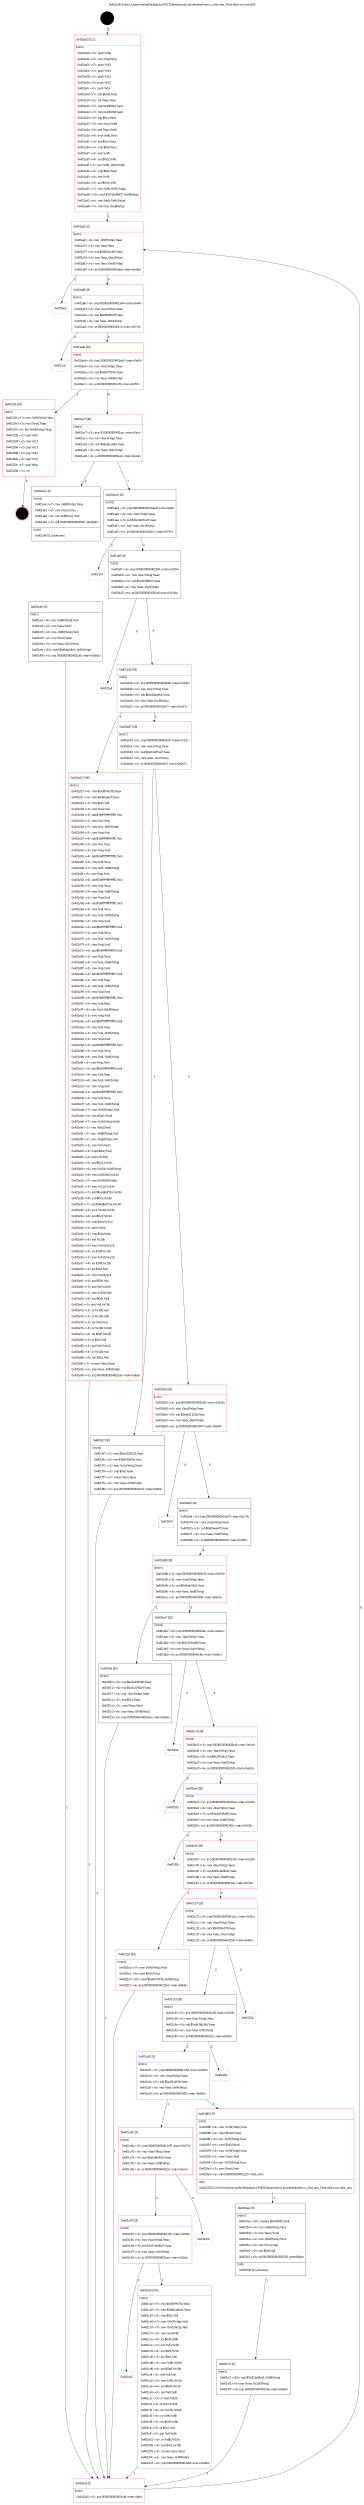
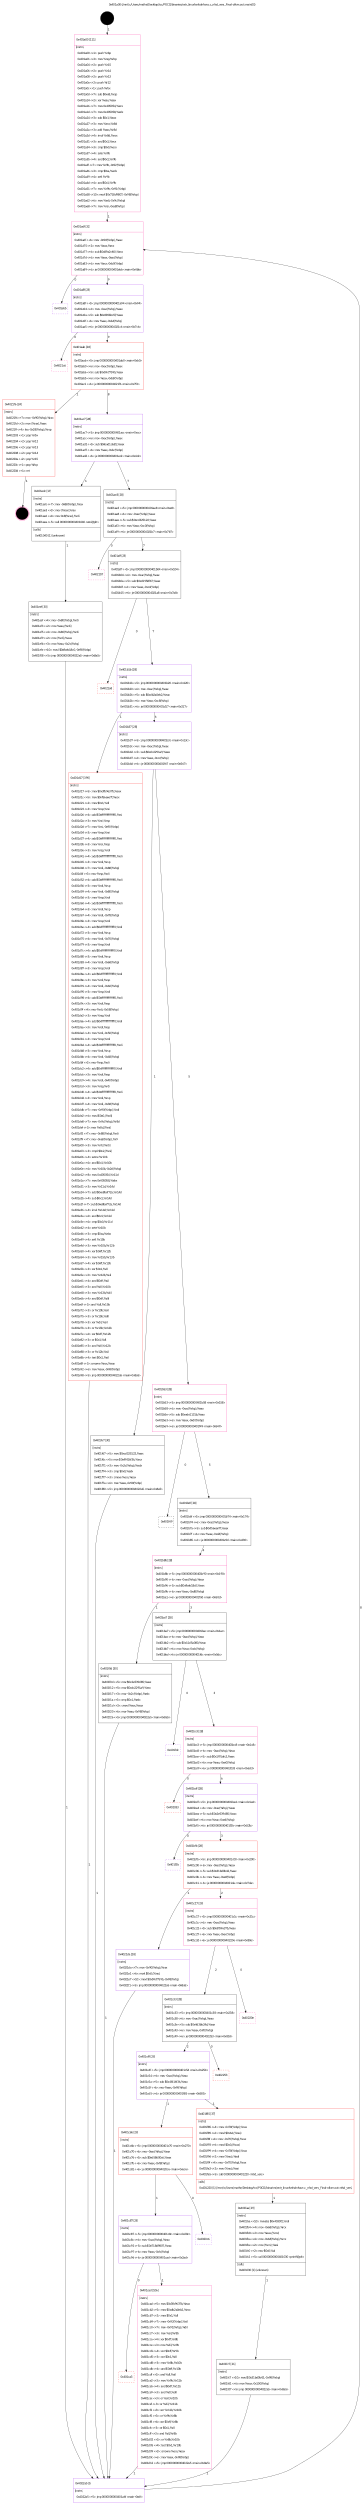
edge "0x401edc [19]" -> "0x401eef [30]": added, label "1"
